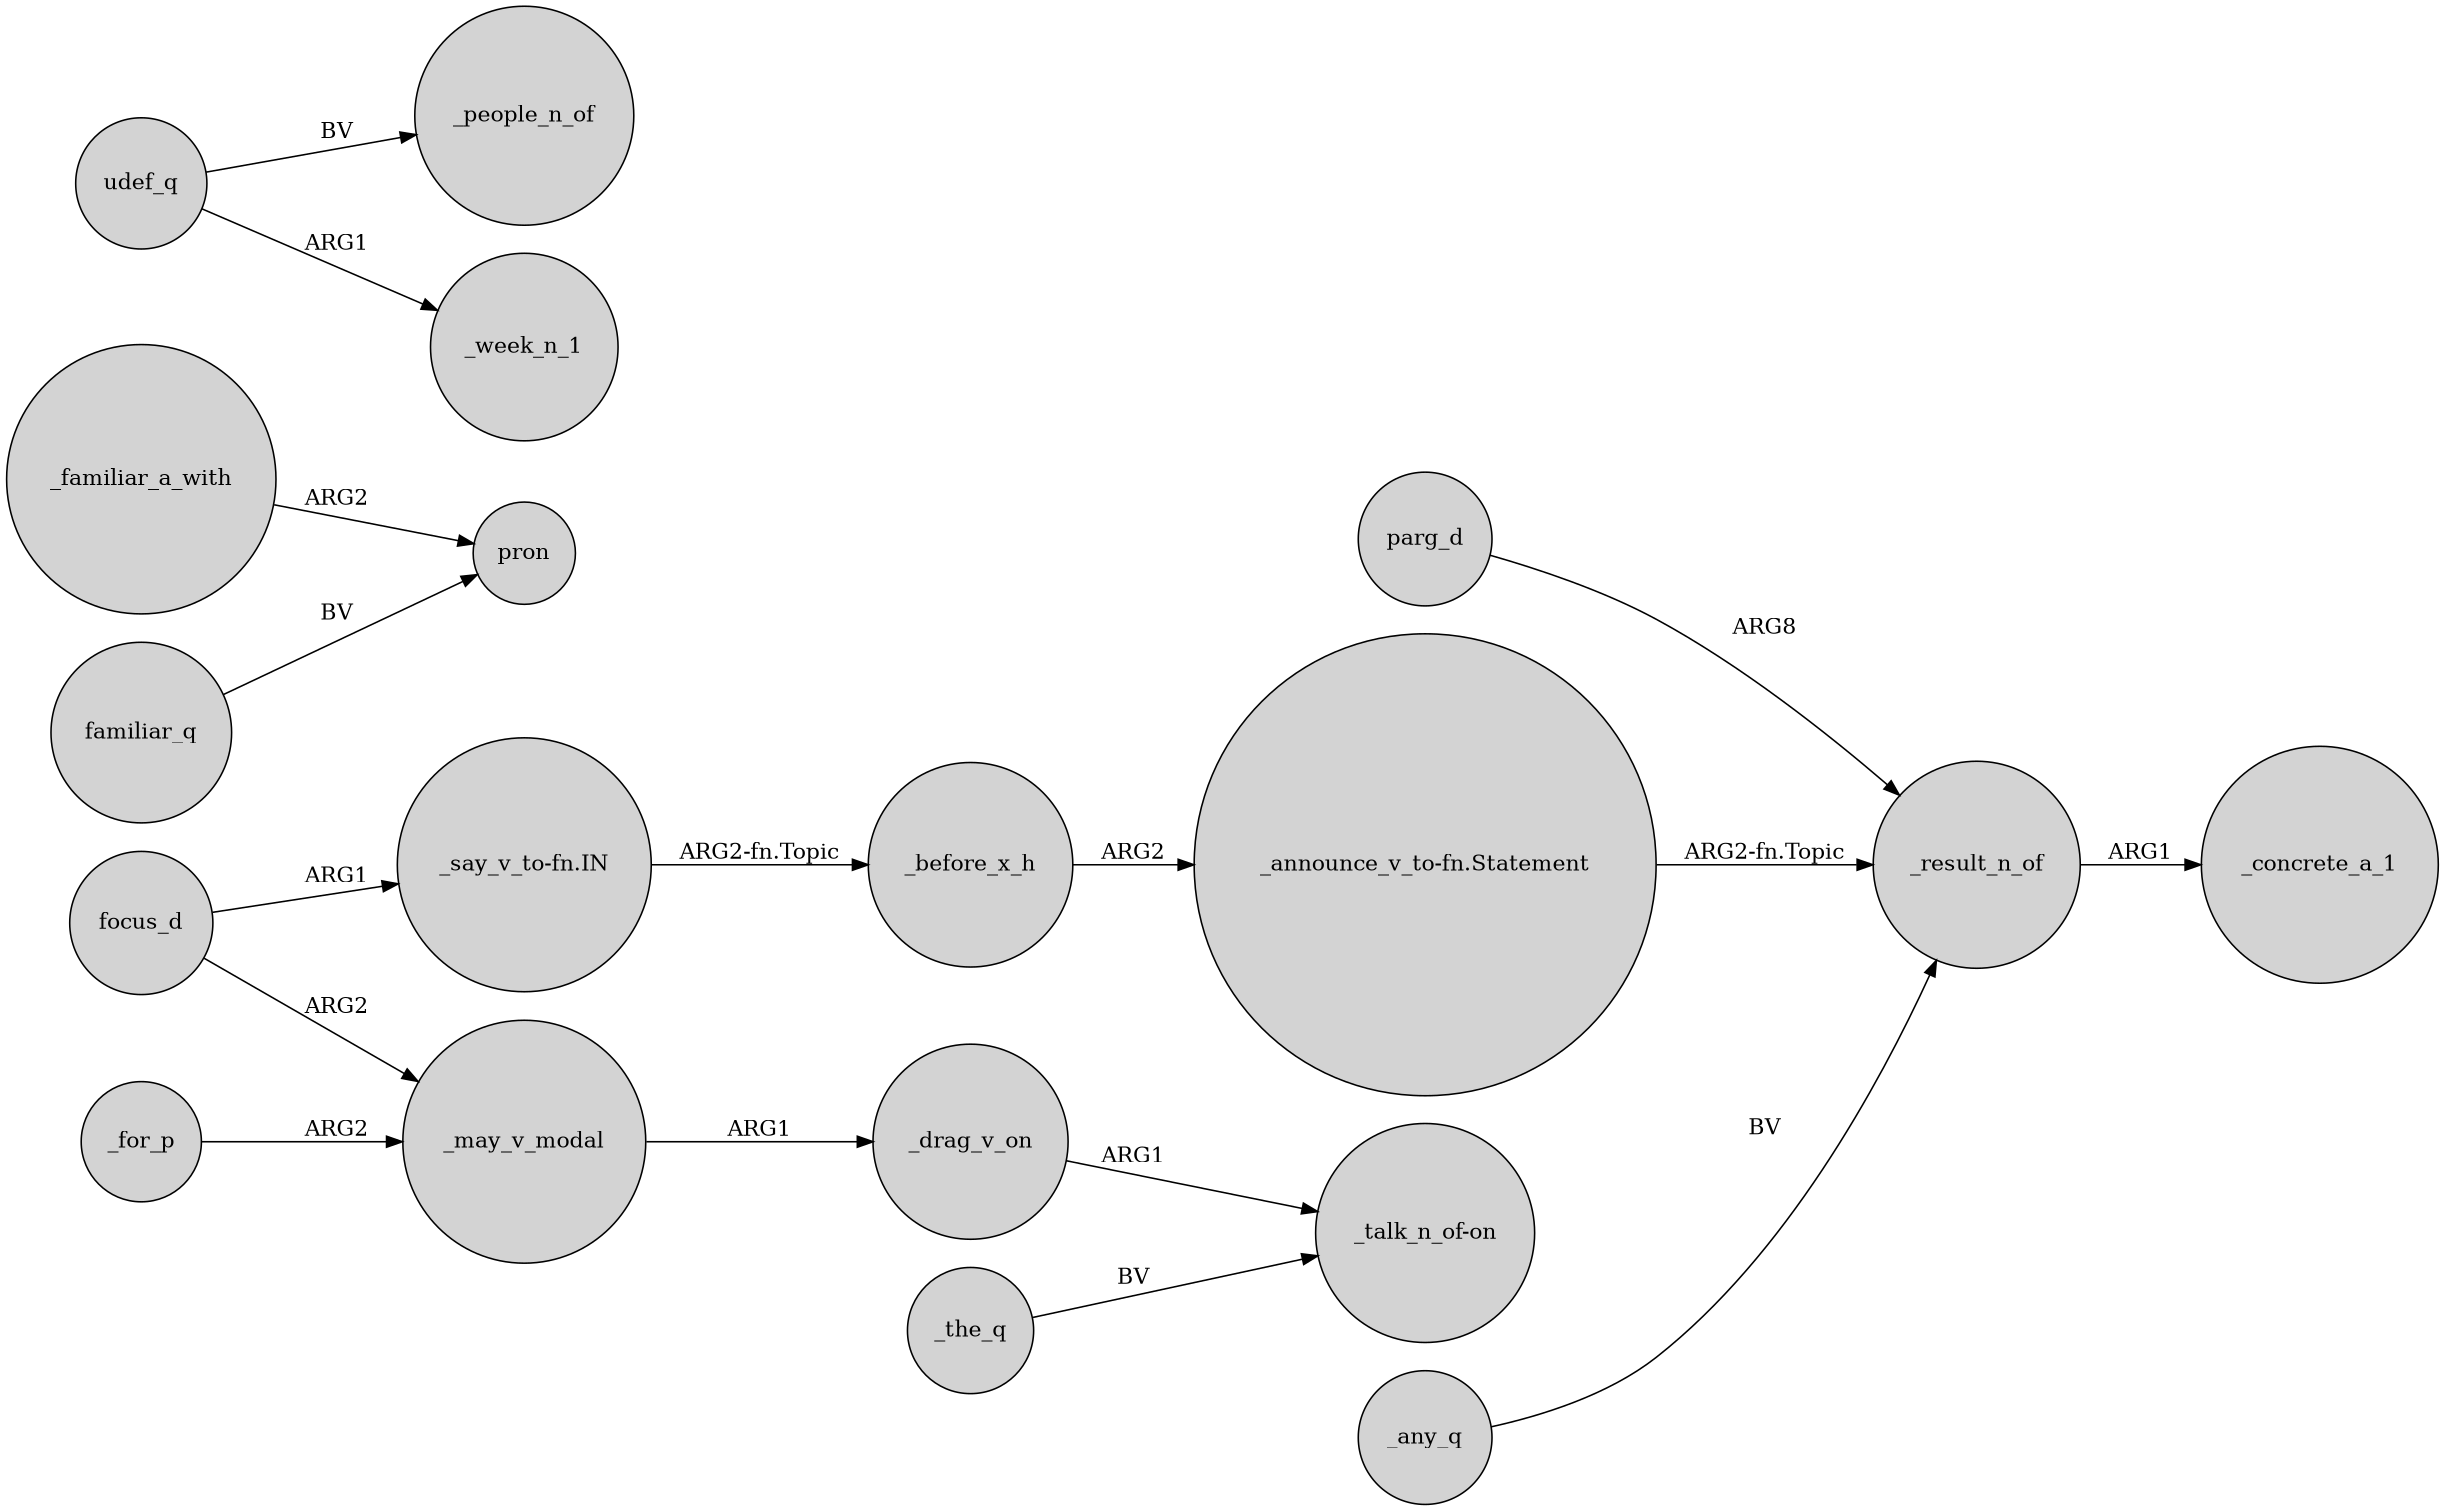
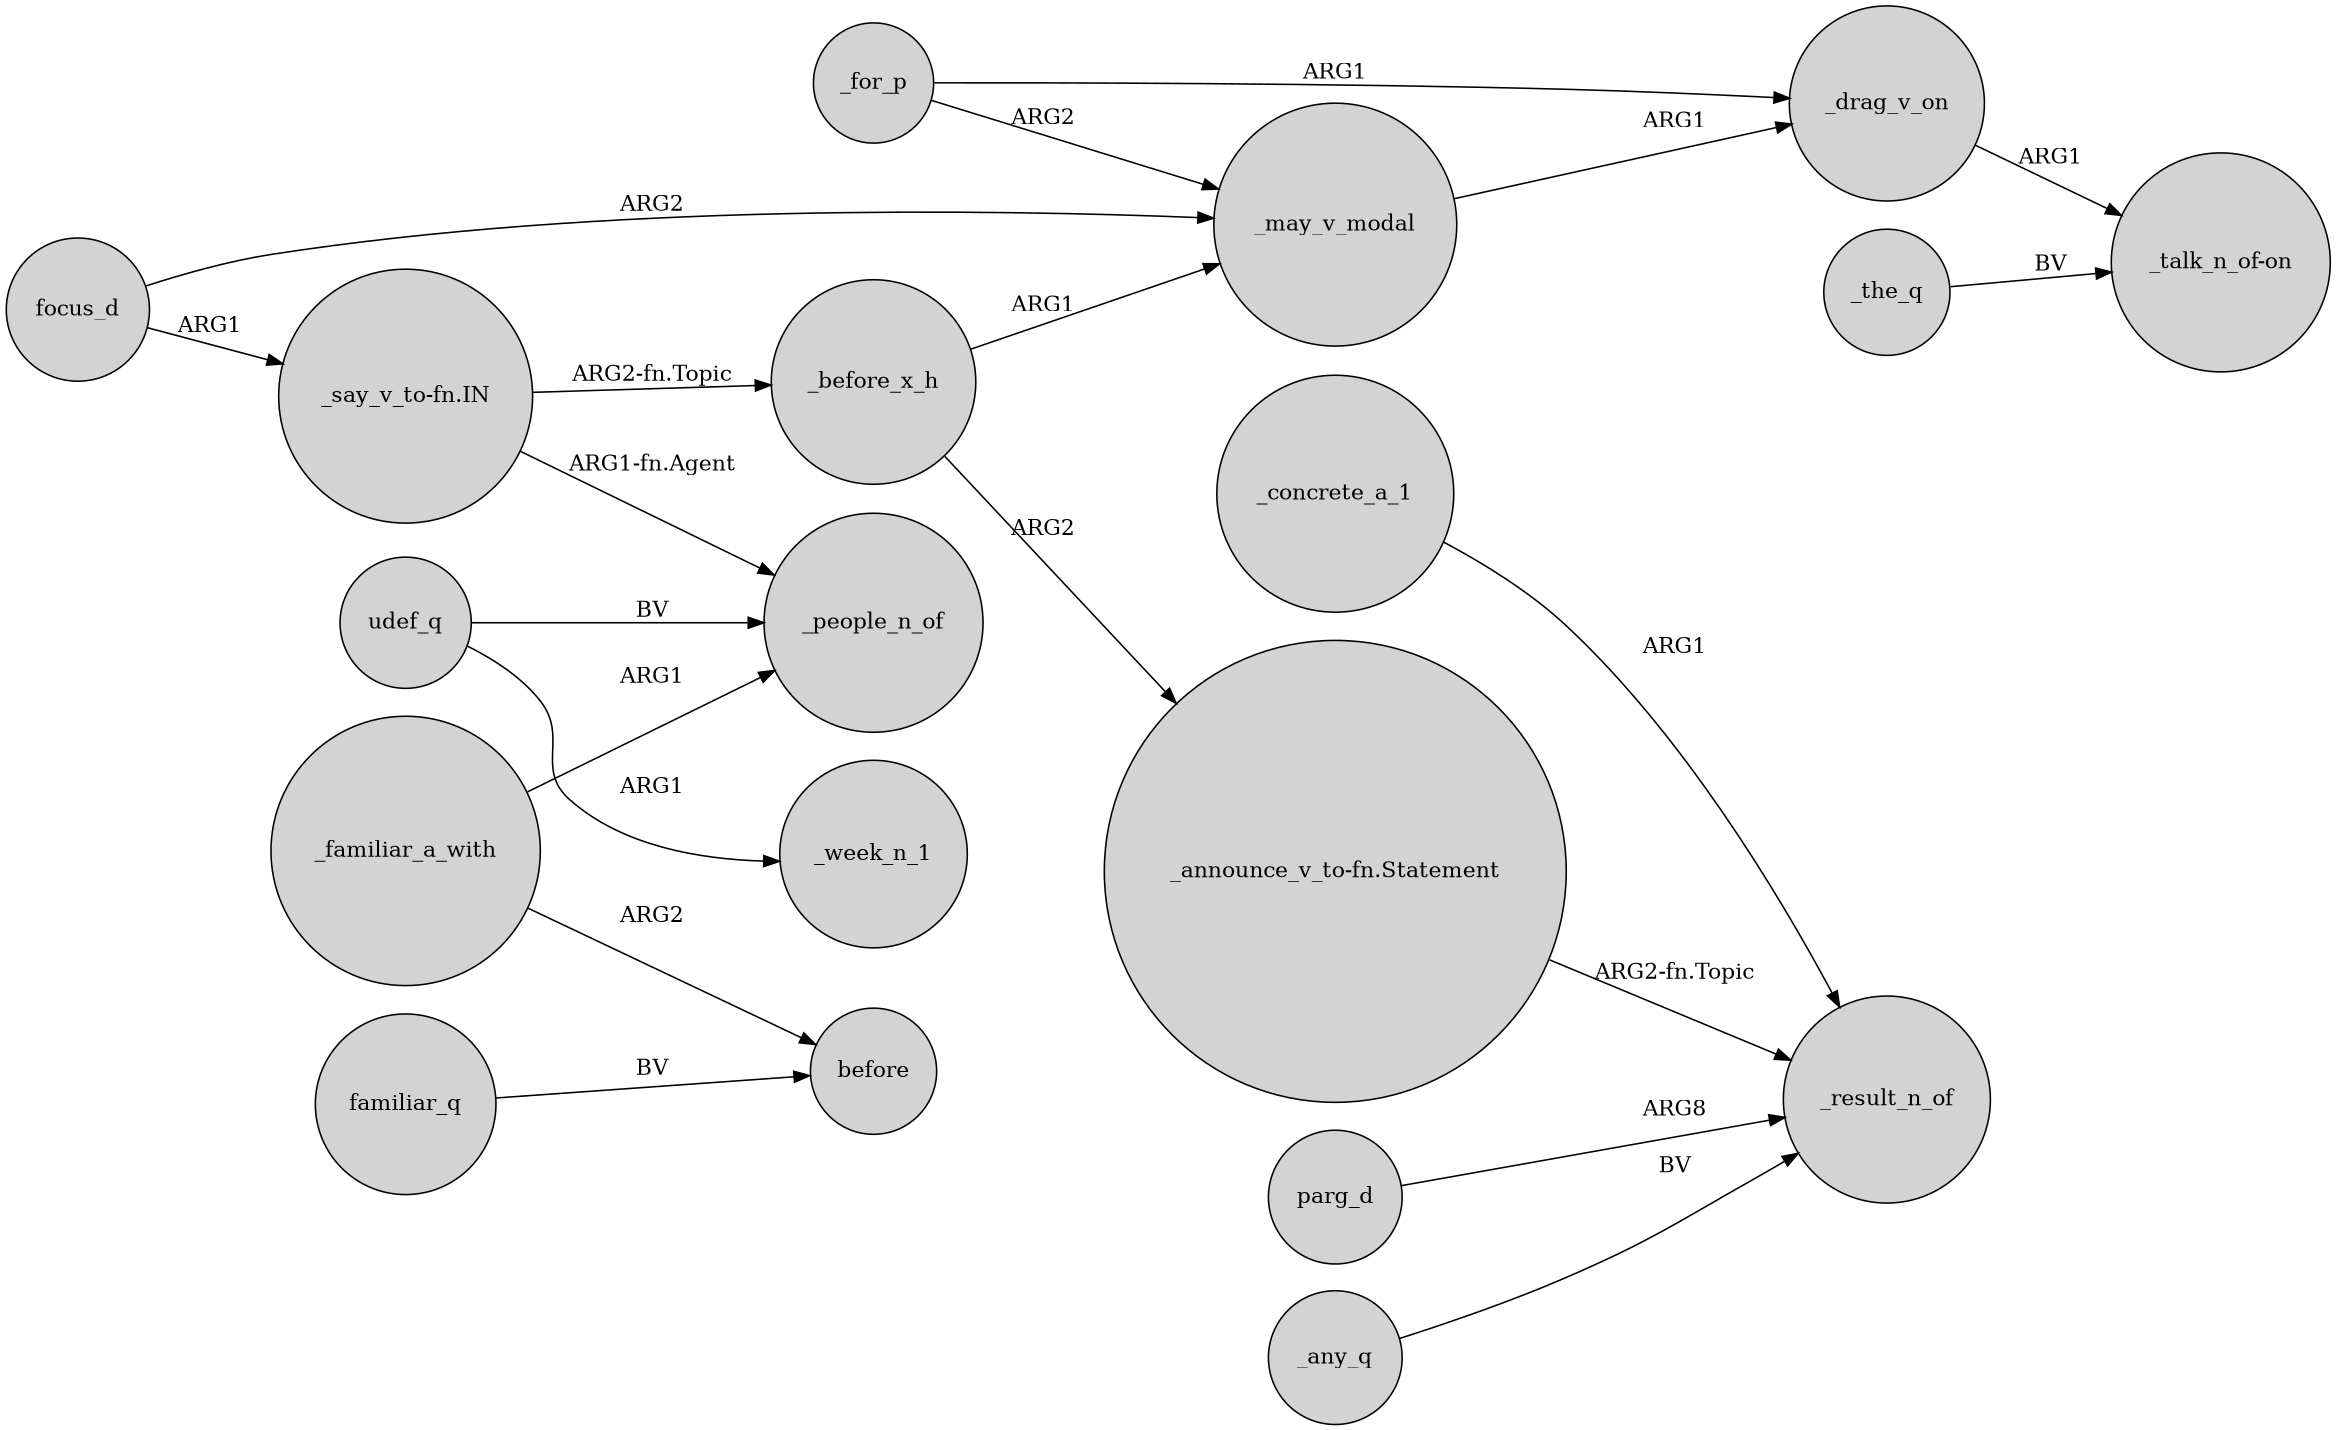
edge "_for_p" -> "_drag_v_on": added, label "ARG1"
edge "_before_x_h" -> "_may_v_modal": added, label "ARG1"
edge "_say_v_to-fn.IN" -> "_people_n_of": added, label "ARG1-fn.Agent"
node "pron": label "pron" -> "before"
edge "_familiar_a_with" -> "_people_n_of": added, label "ARG1"
edge "_result_n_of" -> "_concrete_a_1": reversed
